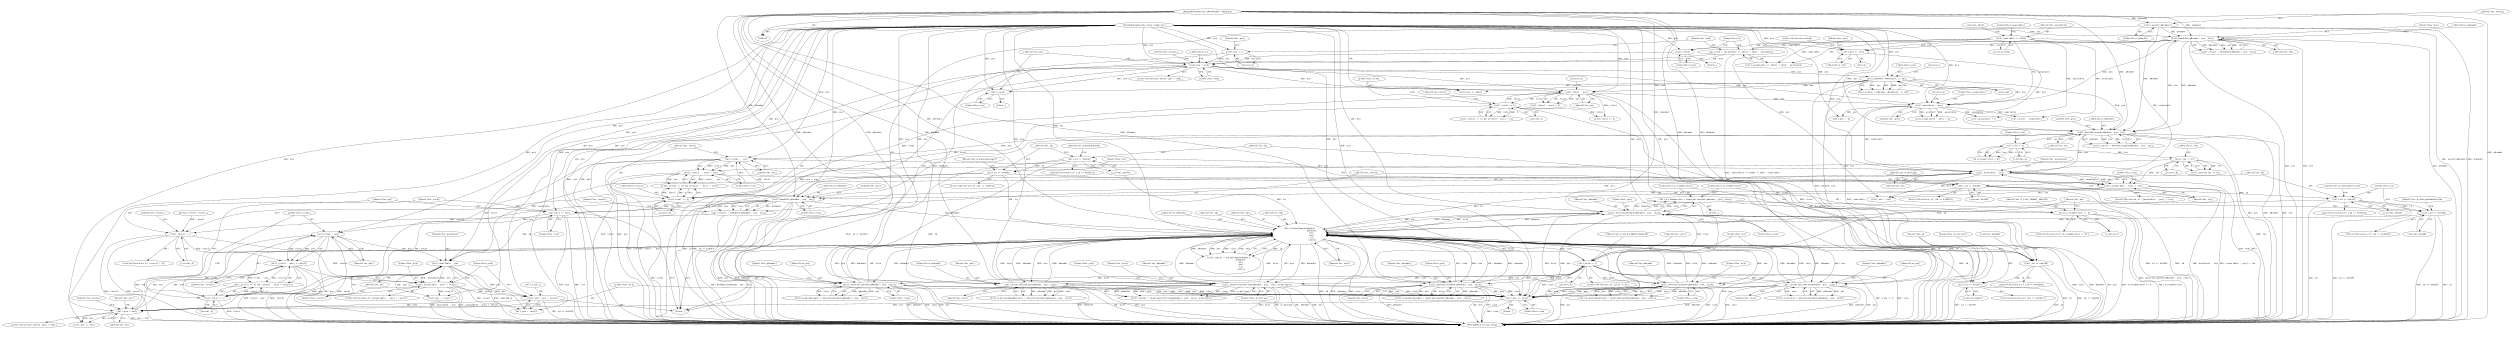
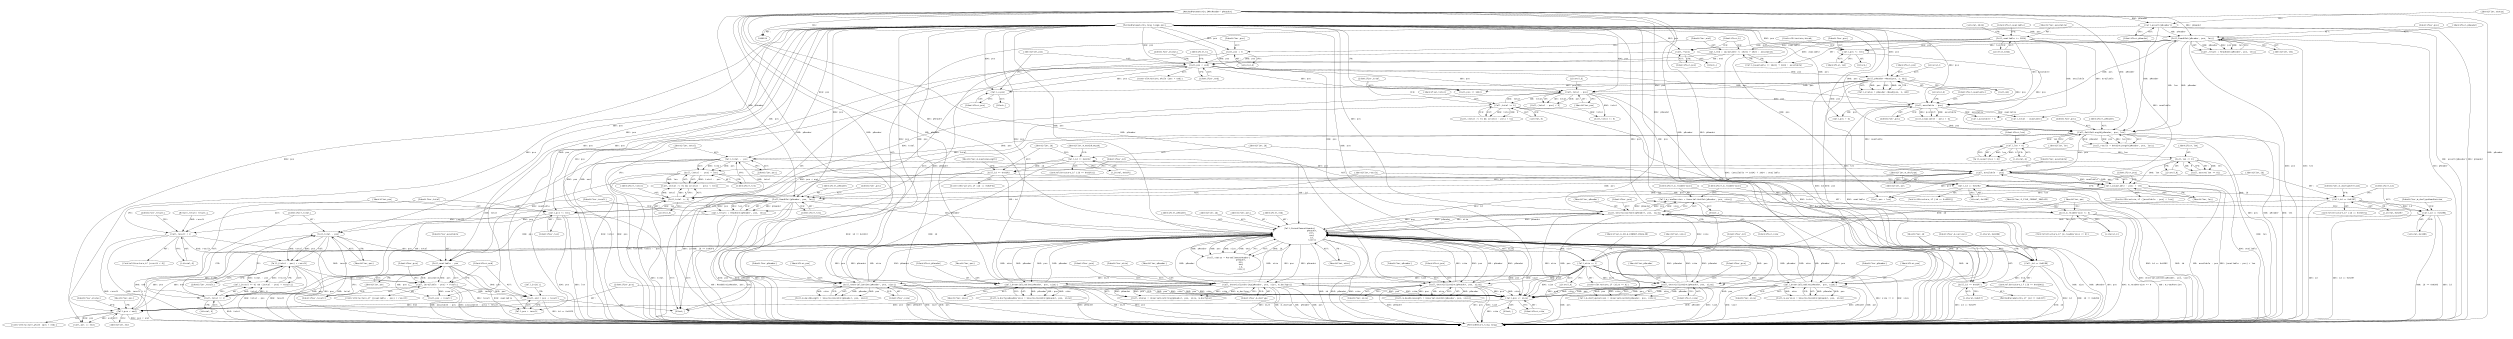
edge "(Call,pReader->Read(pos, 1, &b))" -> "(Call,GetUIntLength(pReader, pos, len))": now "(Call,(available - pos) < 5)" -> "(Call,GetUIntLength(pReader, pos, len))"
edge "(Literal,0x02F2)" -> "(Call,ParseElementHeader( pReader, pos, end, id, size))": now "(Call,id == 0x02F2)" -> "(Call,ParseElementHeader( pReader, pos, end, id, size))"
node "(ControlStructure,if (id == 0x0285))": removed
edge "(Call,id == 0x0286)" -> "(Call,id == 0x02F7)": label "DDG: id" -> "DDG: end"
node "(ControlStructure,if (id == 0x02F7))": label "(ControlStructure,if (id == 0x02F7))" -> "(MethodParameterIn,if (id == 0x02F7))"
